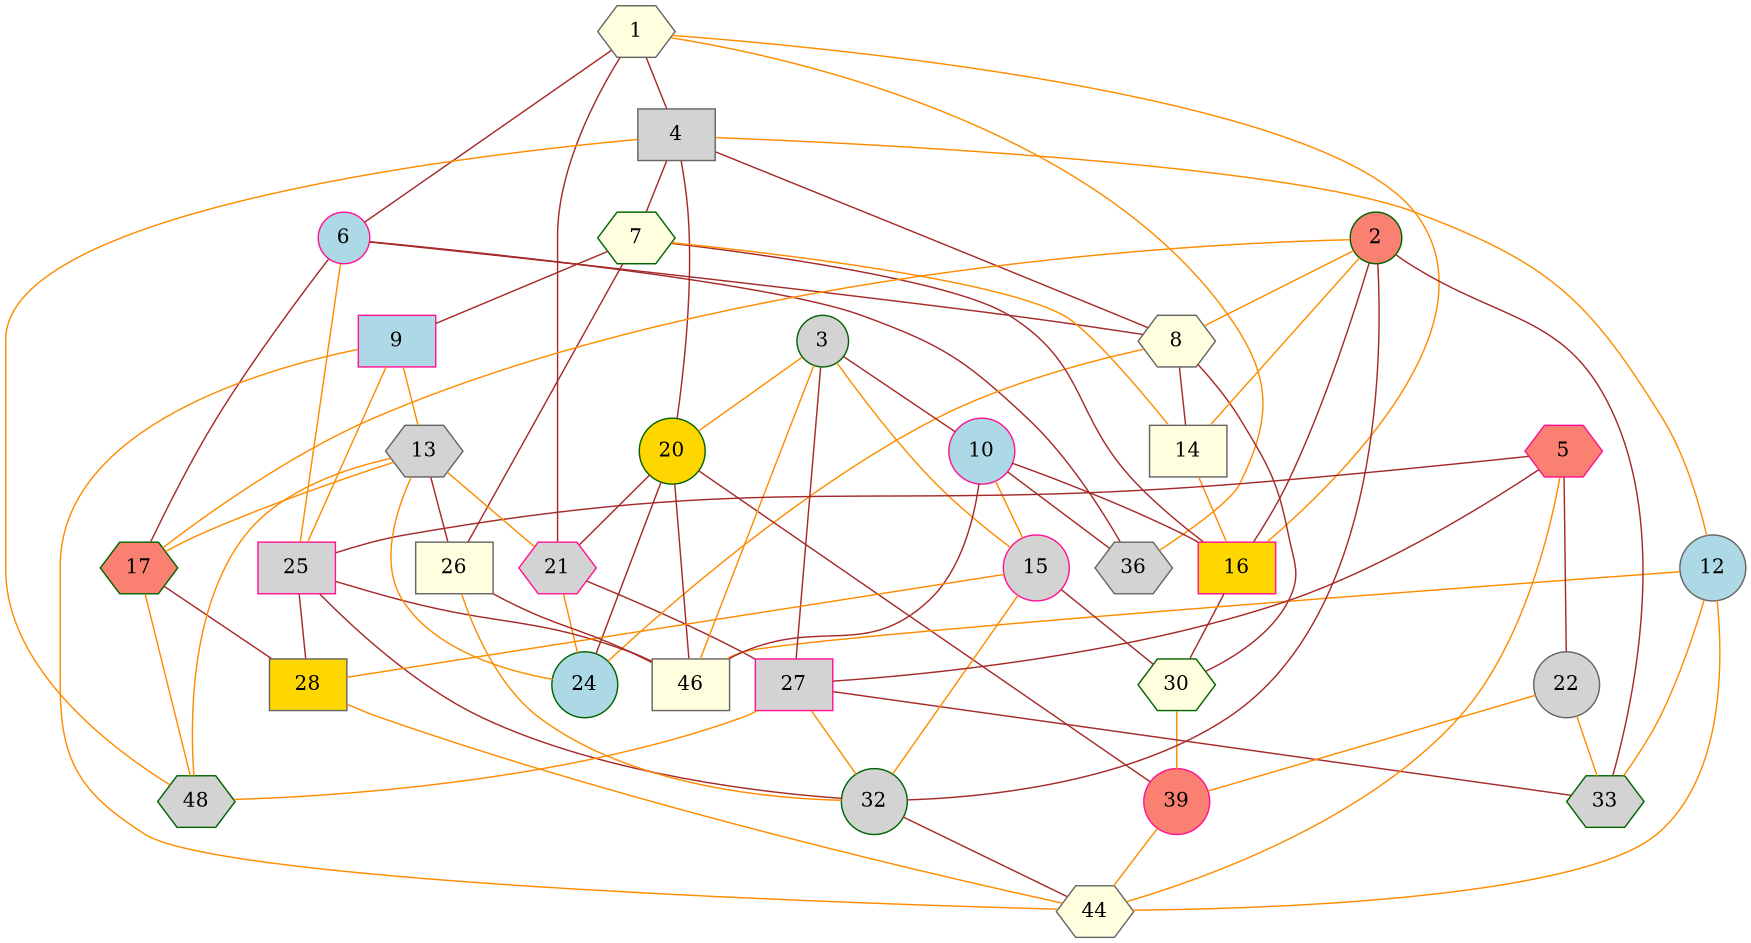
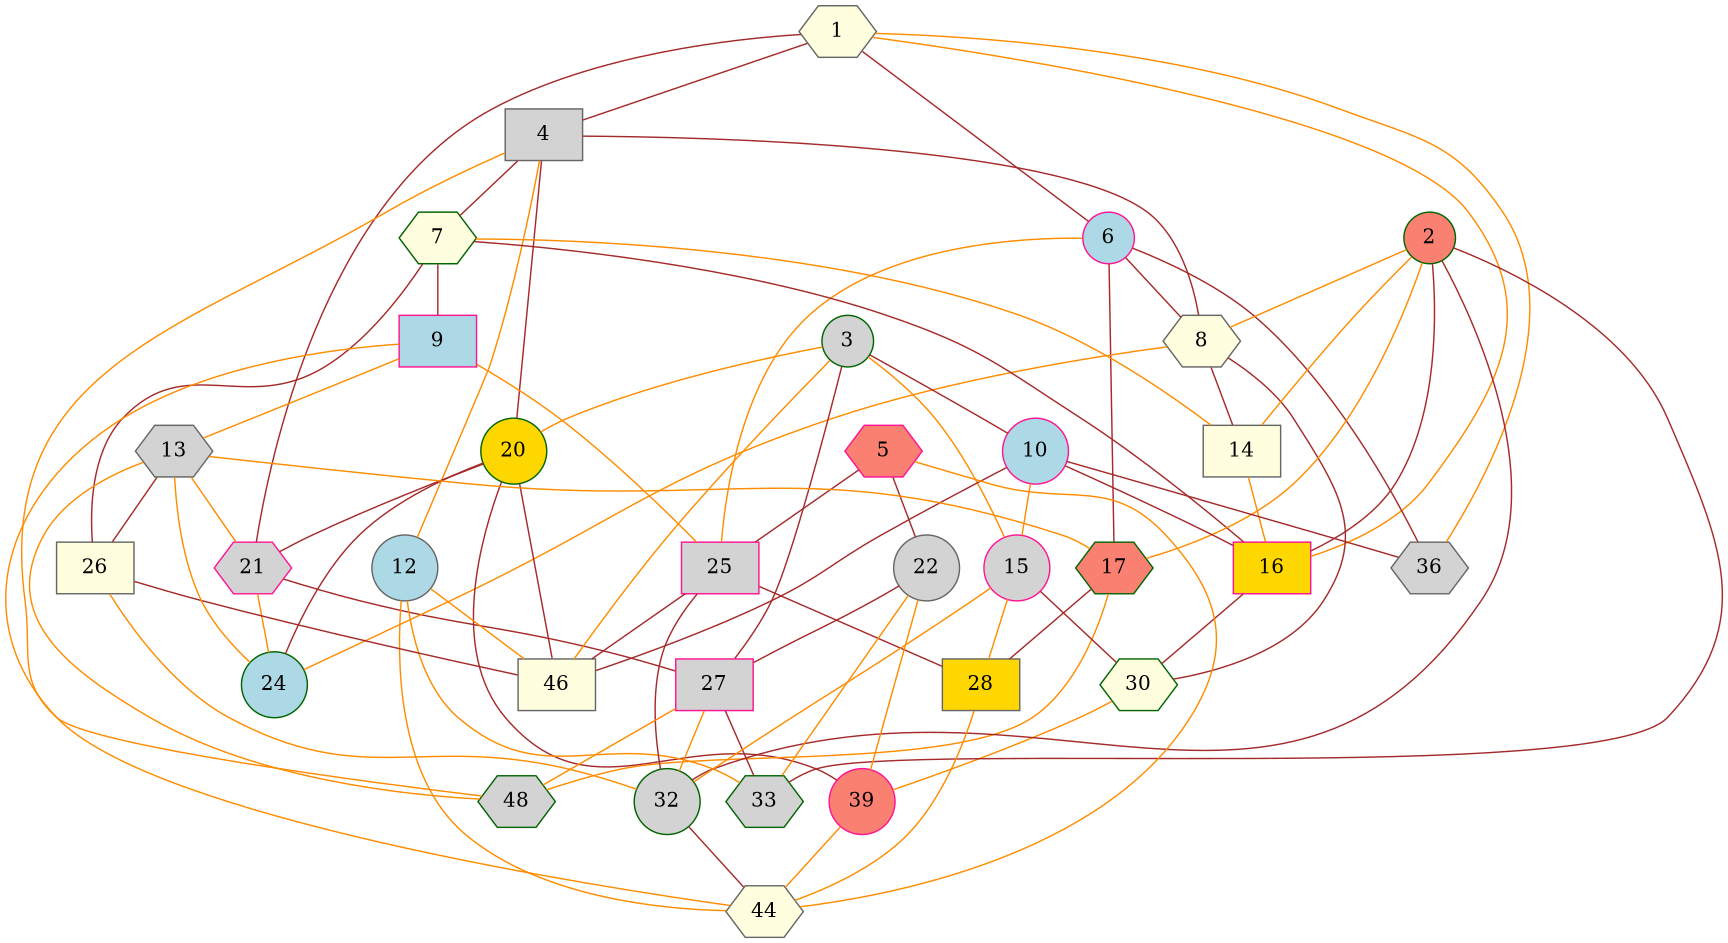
edge "5" -- "27": now "22" -- "27"
